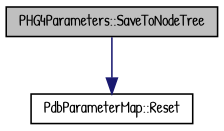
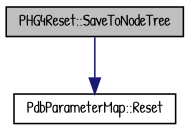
node "PHG4Parameters::SaveToNodeTree": label "PHG4Parameters::SaveToNodeTree" -> "PHG4Reset::SaveToNodeTree"
